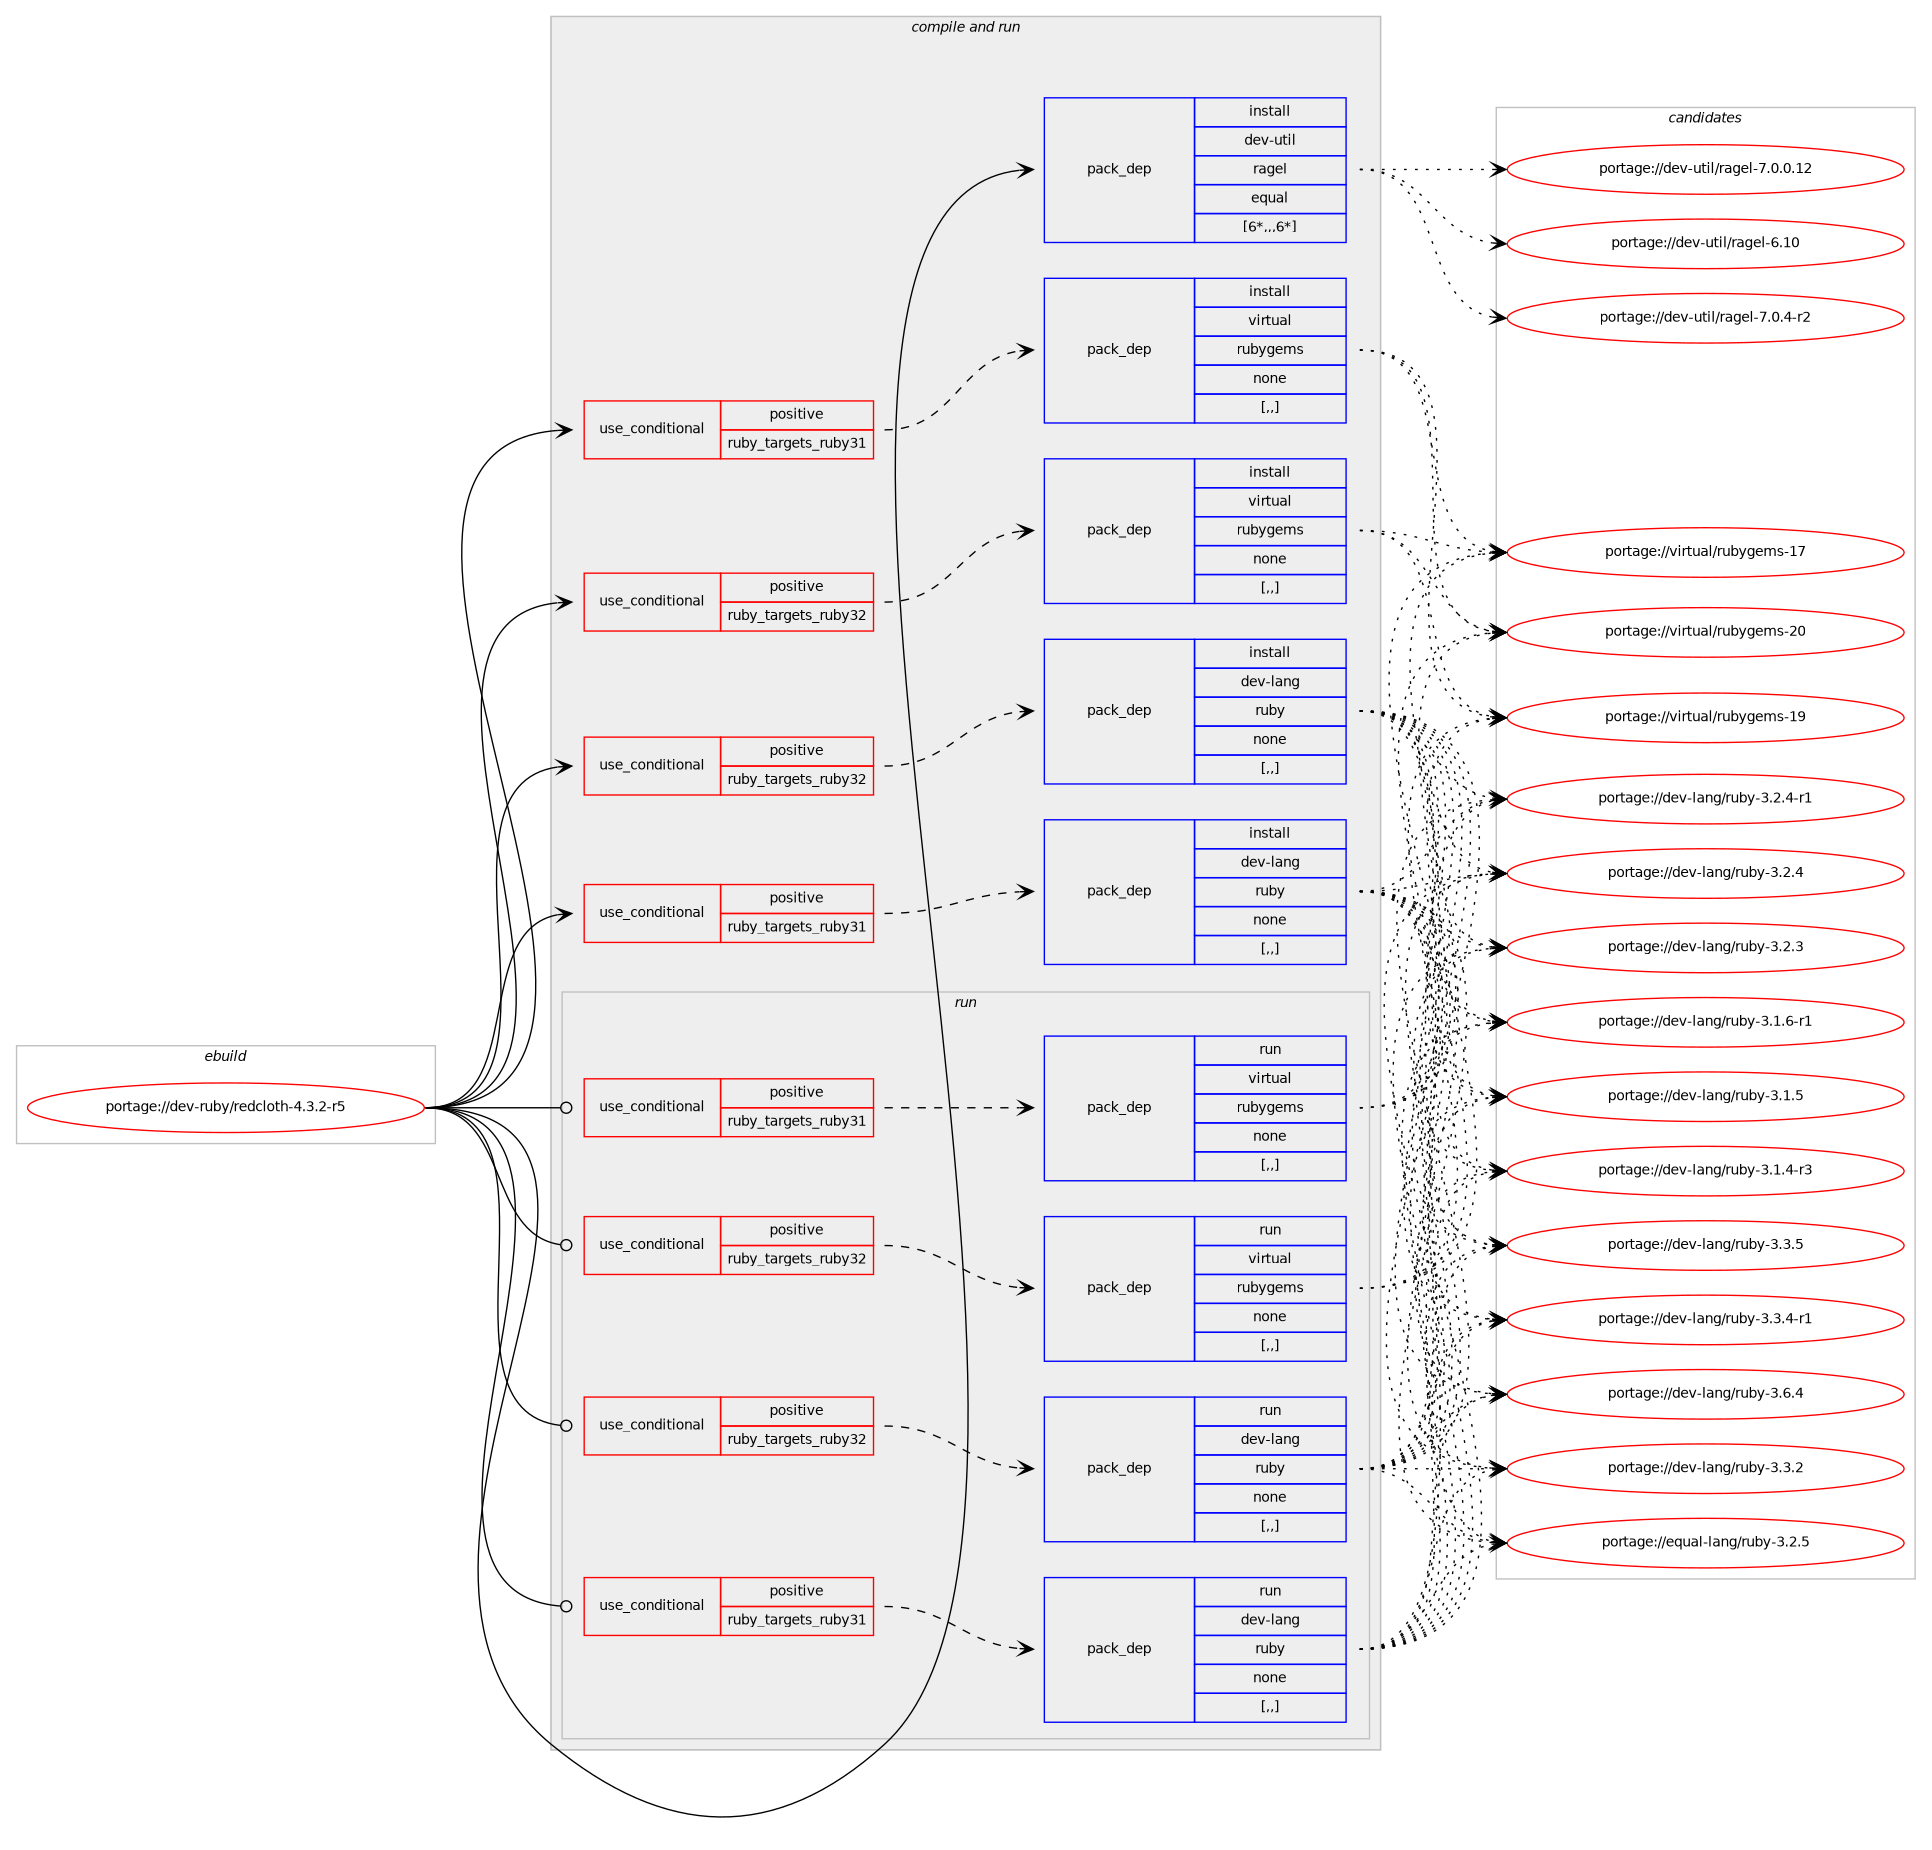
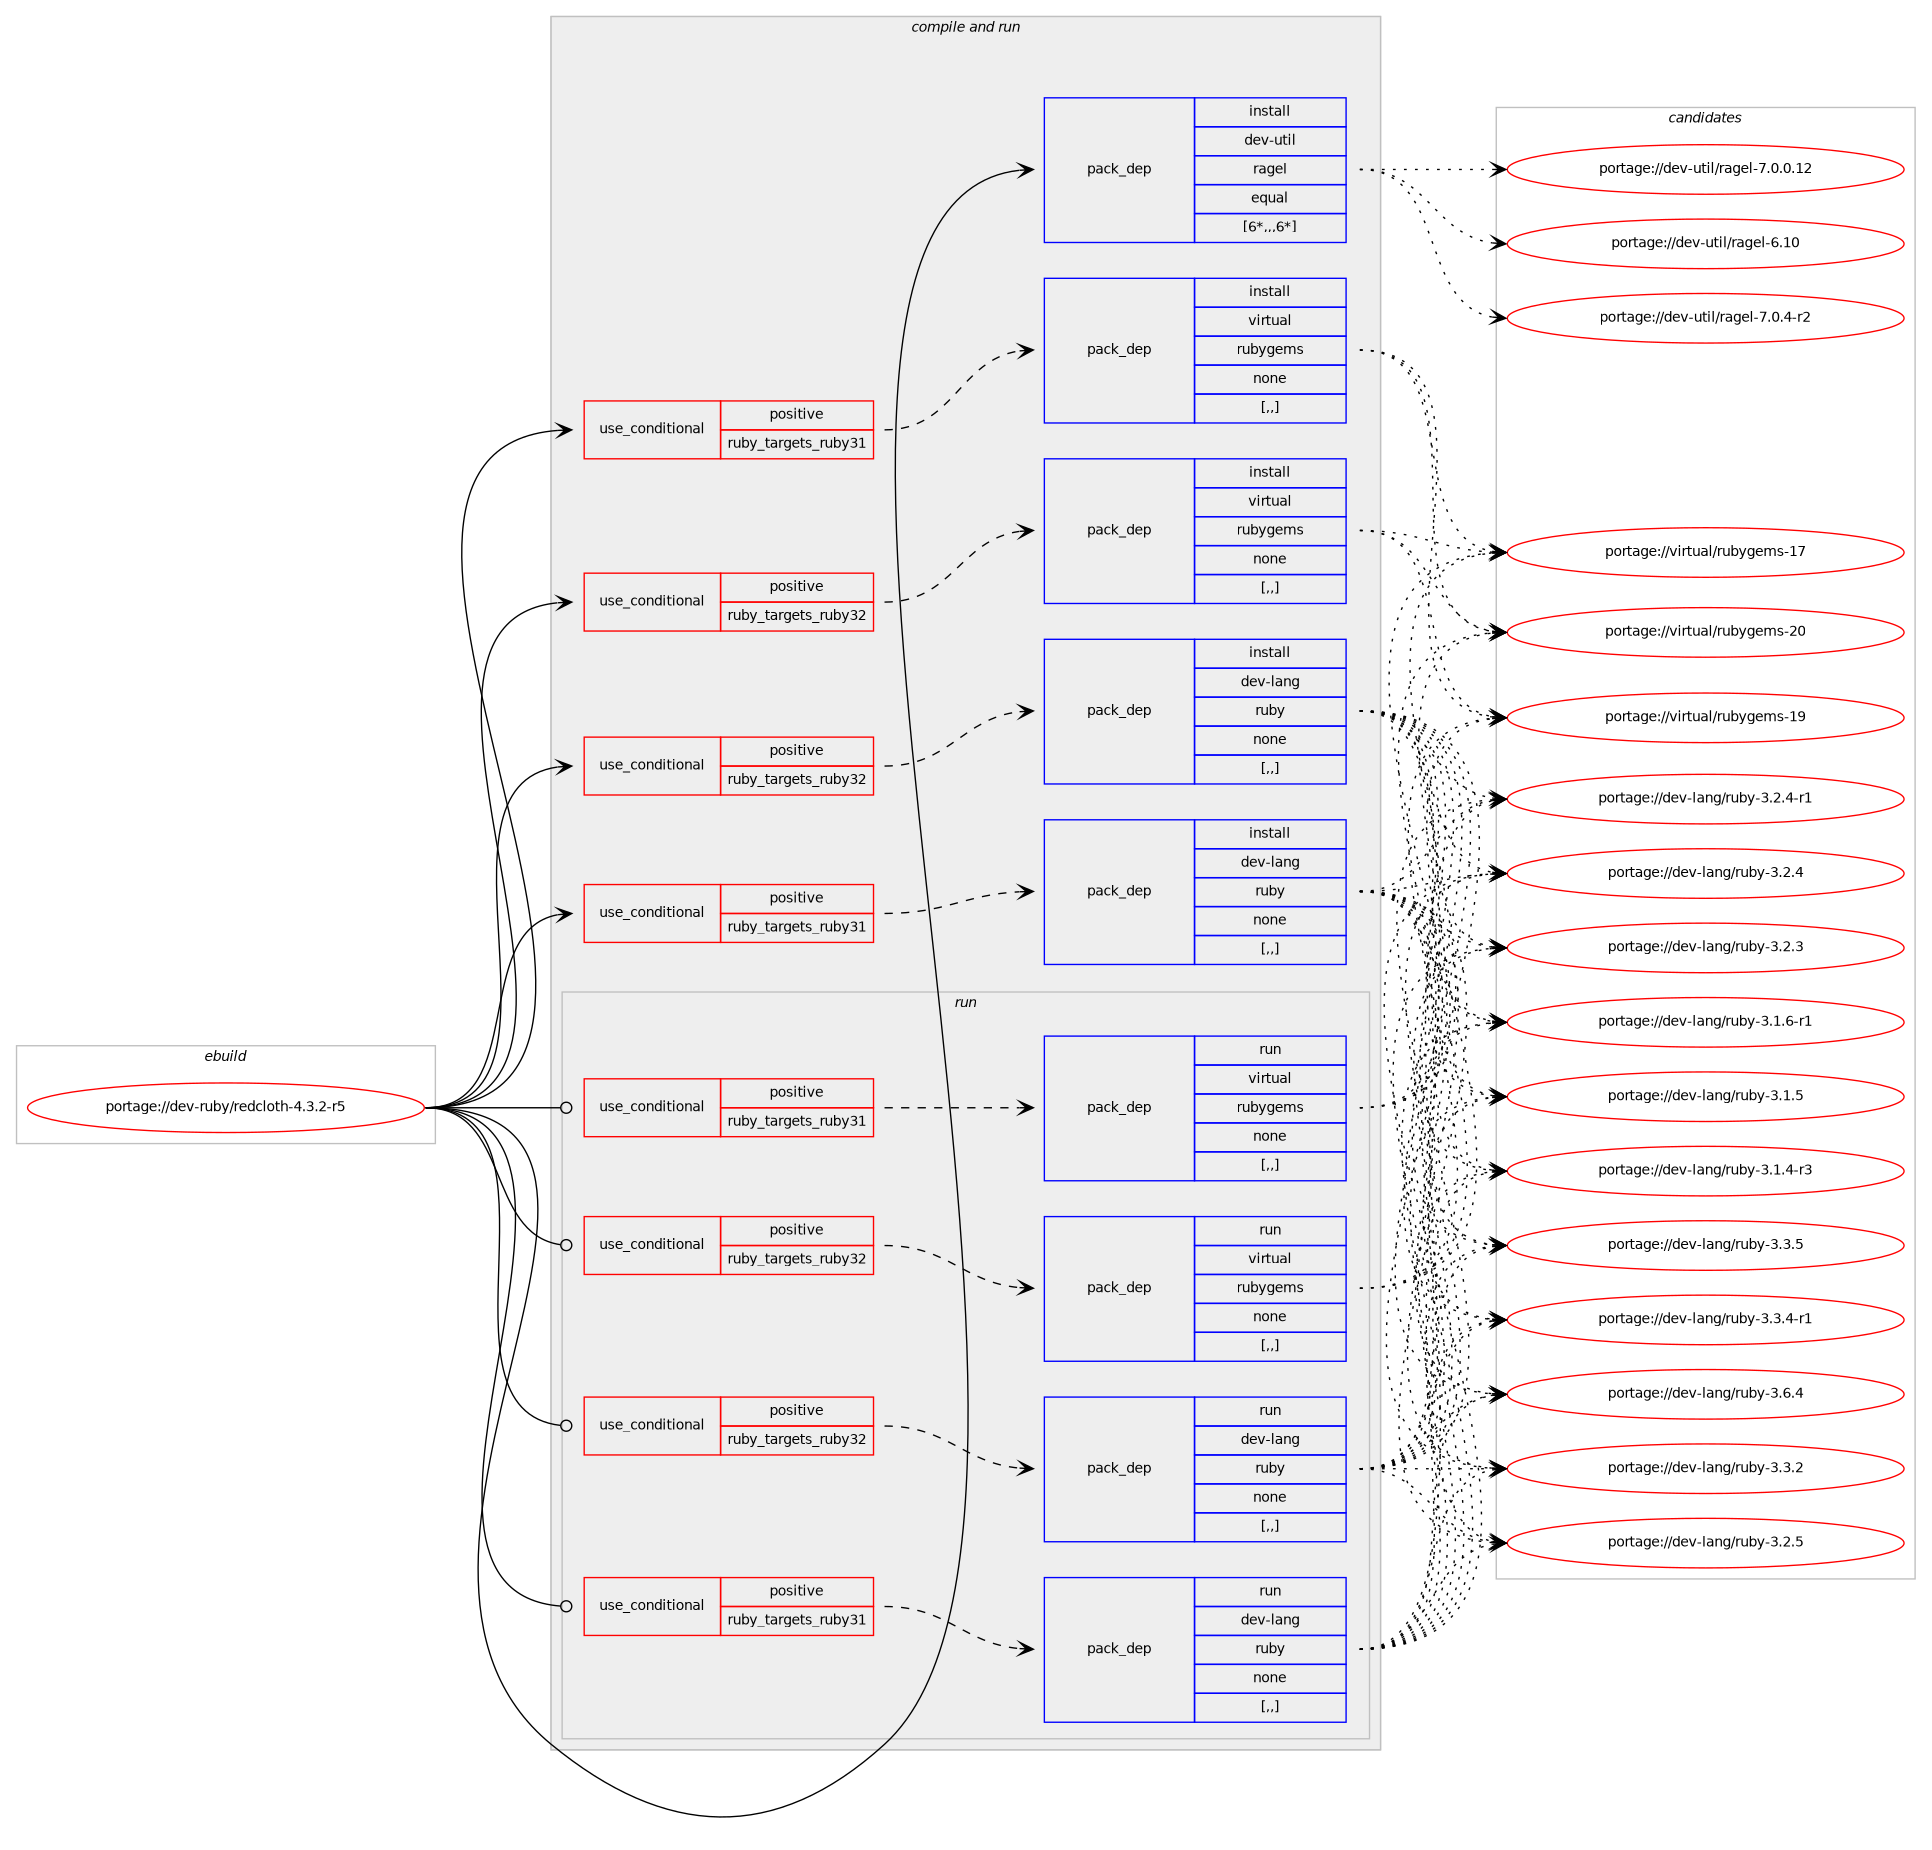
node "portage://equal-lang/ruby-3.2.5": label "portage://equal-lang/ruby-3.2.5" -> "portage://dev-lang/ruby-3.2.5"
